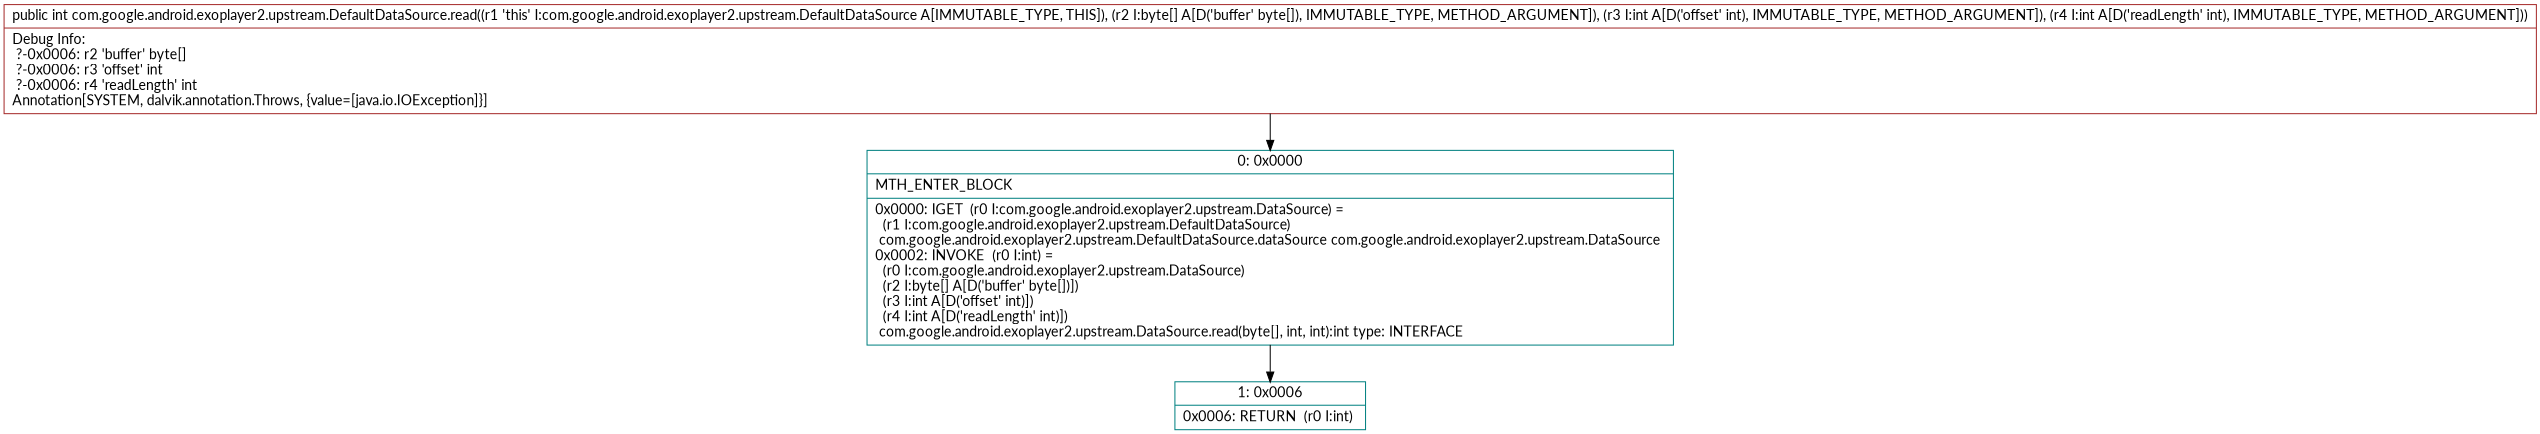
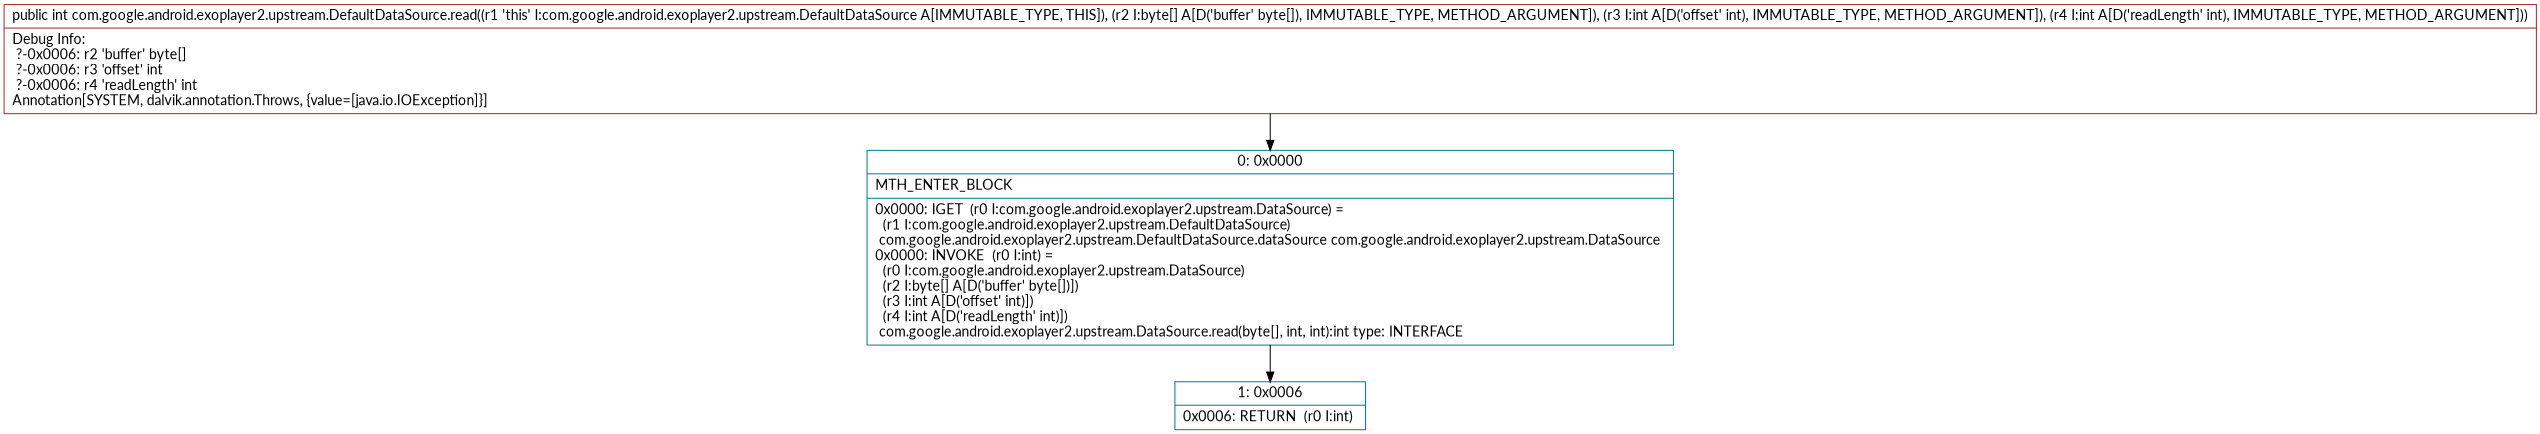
node "0: 0x0000": text "0x0002: INVOKE  (r0 I:int) =" -> "0x0000: INVOKE  (r0 I:int) ="
